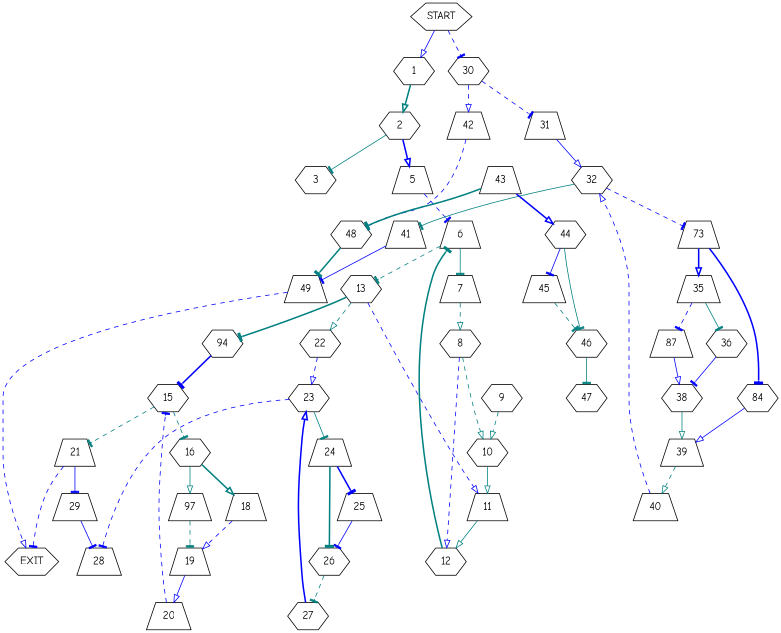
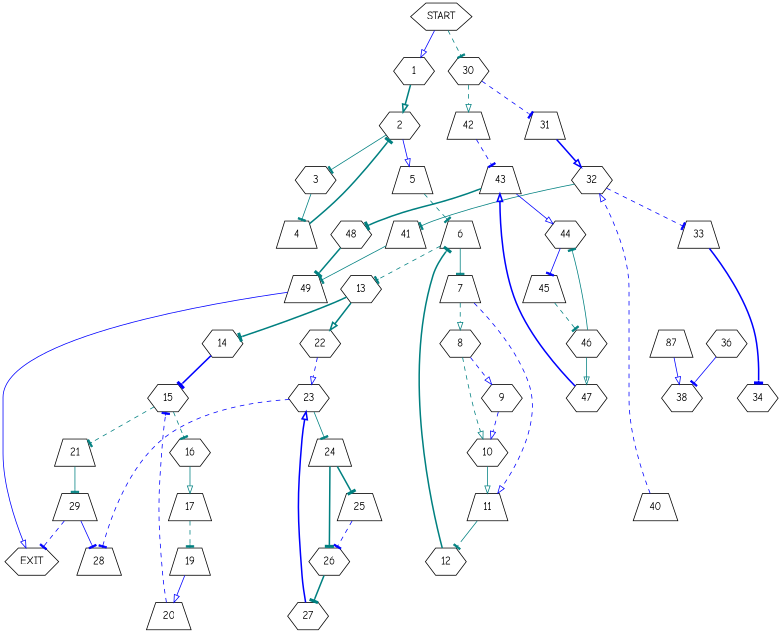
edge "START" -> "30": color blue -> teal
edge "30" -> "42": color blue -> teal
edge "2" -> "5": style bold -> solid
edge "31" -> "32": style solid -> bold
edge "42" -> "48": now "42" -> "43"
edge "43" -> "44": style bold -> solid
edge "5" -> "6": color blue -> teal
node "4": added
node "73": label "73" -> "33"
edge "41" -> "49": color blue -> teal
edge "44" -> "46": reversed
node "35": removed
edge "47" -> "43": added
edge "13" -> "22": style dashed -> bold
node "94": label "94" -> "14"
edge "49" -> "EXIT": style dashed -> solid
edge "46" -> "47": arrowhead tee -> onormal
edge "13" -> "11": now "7" -> "11"
node "84": label "84" -> "34"
edge "9" -> "10": color teal -> blue
edge "8" -> "12": now "8" -> "9"
node "39": removed
edge "21" -> "29": color blue -> teal
edge "24" -> "25": color blue -> teal
edge "21" -> "EXIT": now "29" -> "EXIT"
node "97": label "97" -> "17"
node "18": removed
edge "11" -> "12": arrowhead onormal -> tee
edge "25" -> "26": style solid -> dashed
edge "26" -> "27": style dashed -> bold
